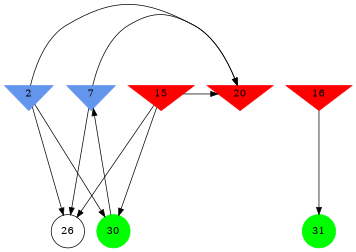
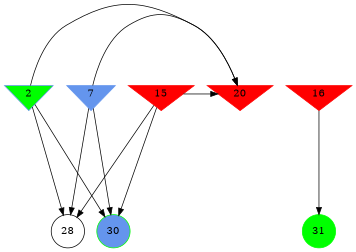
node "2": fillcolor cornflowerblue -> green
edge "30" -> "7": reversed
node "26": label "26" -> "28"
node "30": fillcolor green -> cornflowerblue
